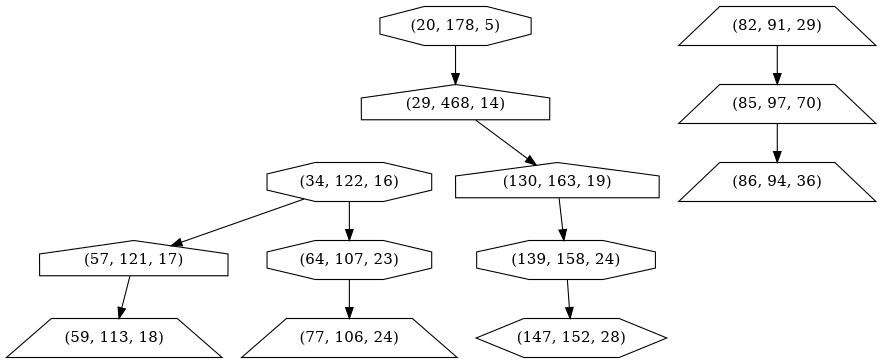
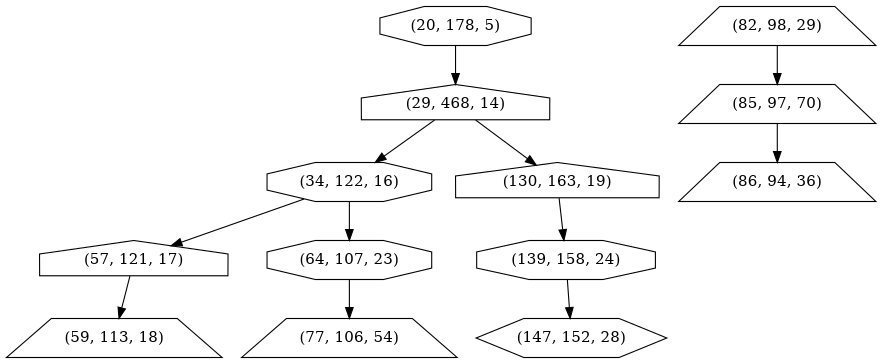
node "(82, 91, 29)": label "(82, 91, 29)" -> "(82, 98, 29)"
edge "(29, 468, 14)" -> "(34, 122, 16)": added
node "(77, 106, 24)": label "(77, 106, 24)" -> "(77, 106, 54)"
